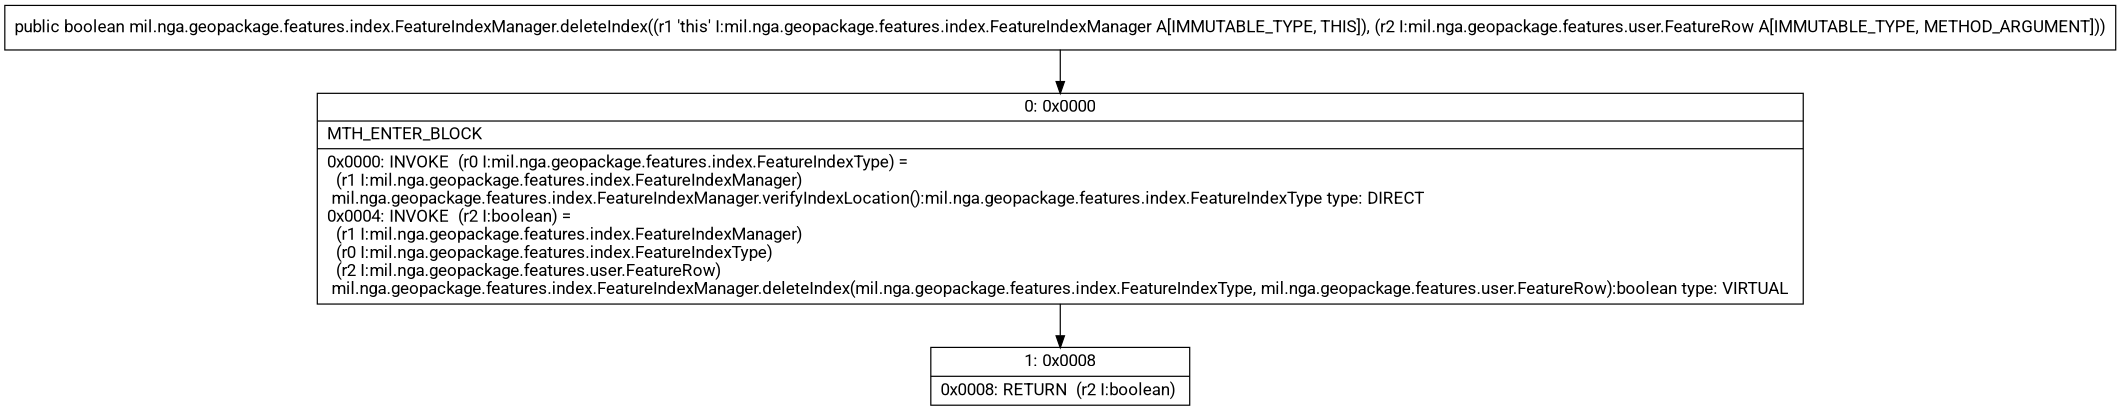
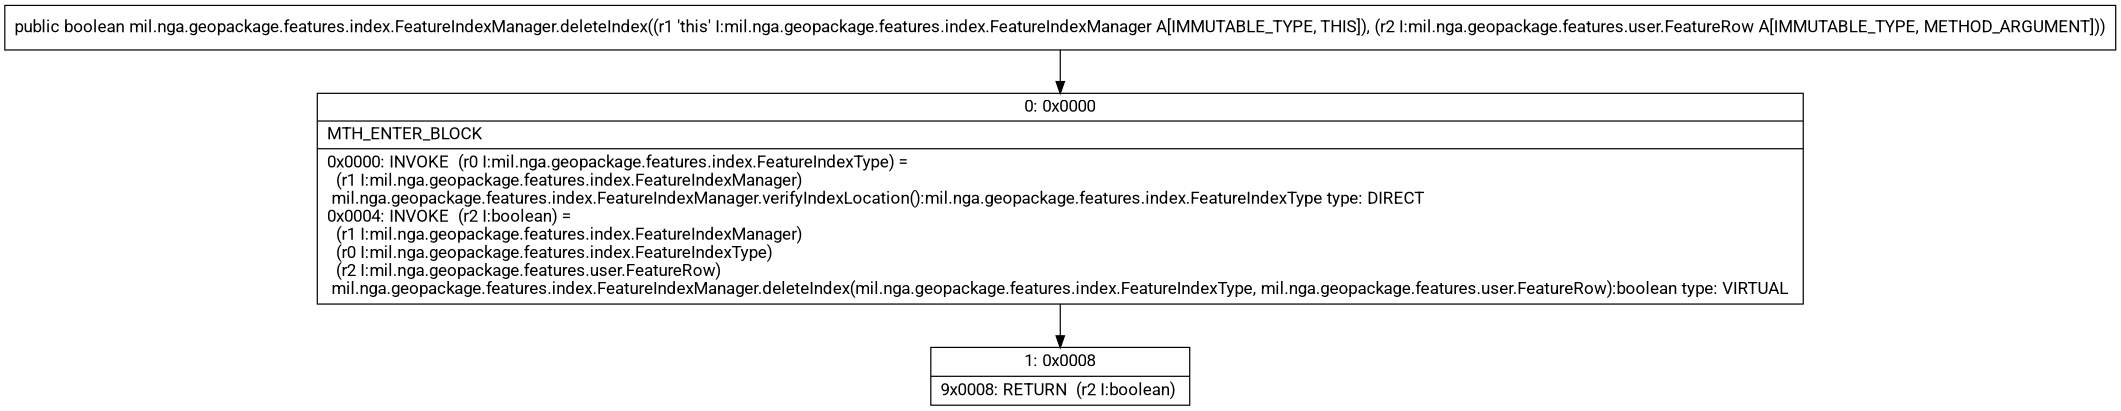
node "1: 0x0008": text "0x0008: RETURN  (r2 I:boolean)" -> "9x0008: RETURN  (r2 I:boolean)"
